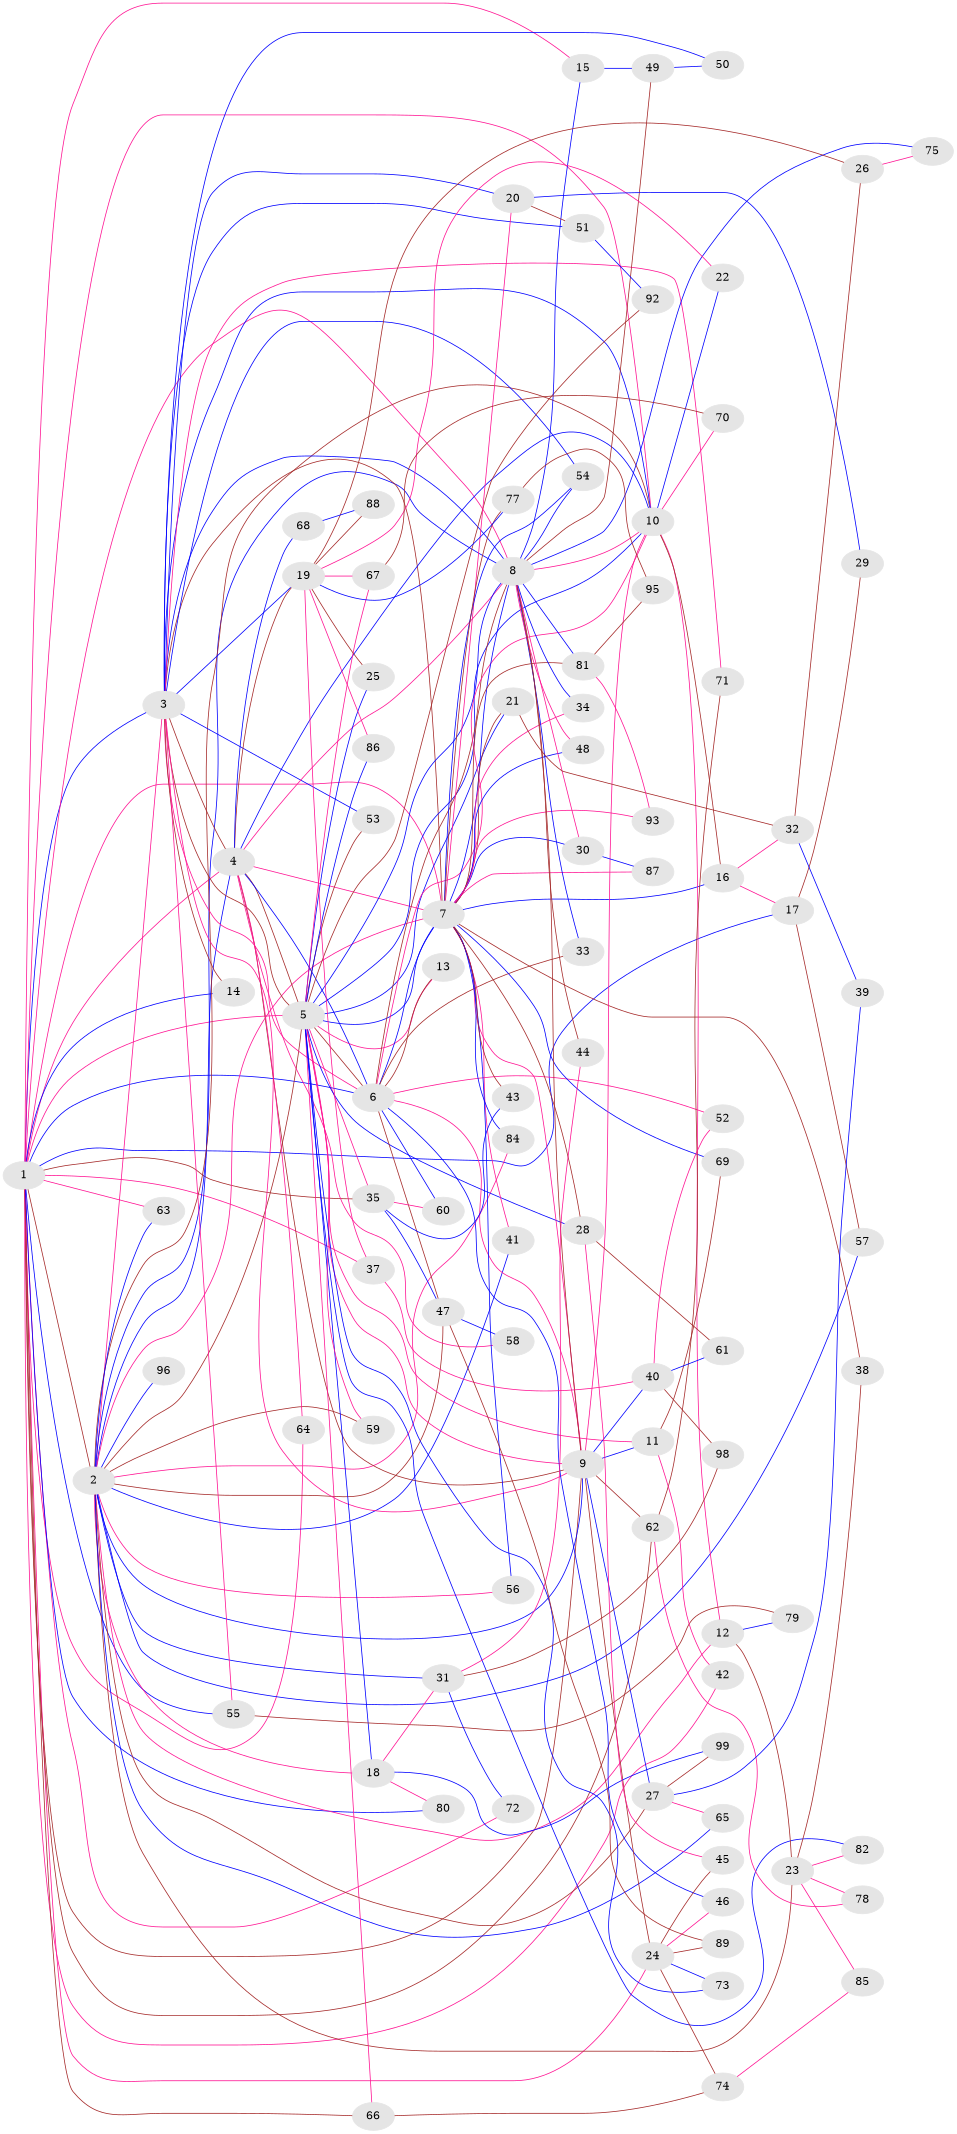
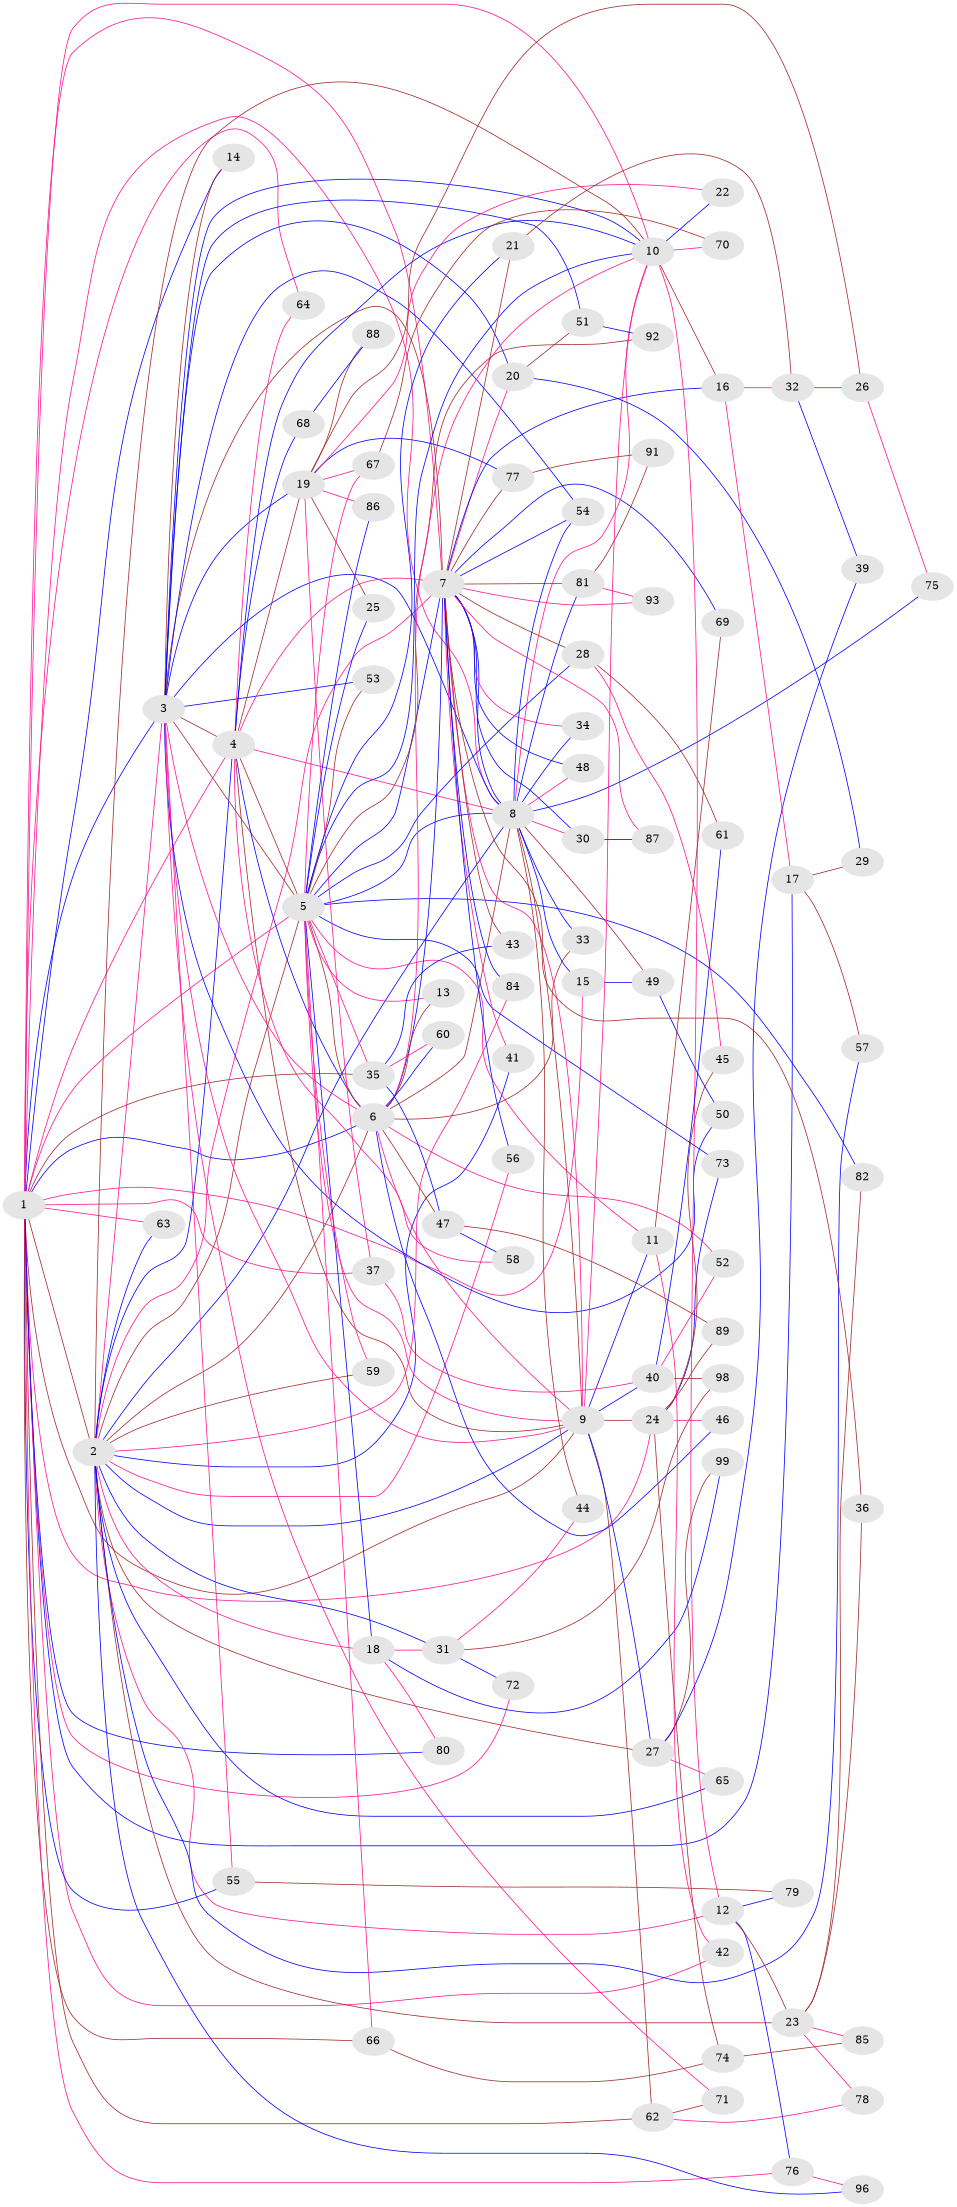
node "95": label "95" -> "91"
node "38": label "38" -> "36"
edge "47" -- "2": now "6" -- "2"
edge "82" -- "23": color deeppink -> brown
edge "85" -- "74": color deeppink -> brown
node "76": added
